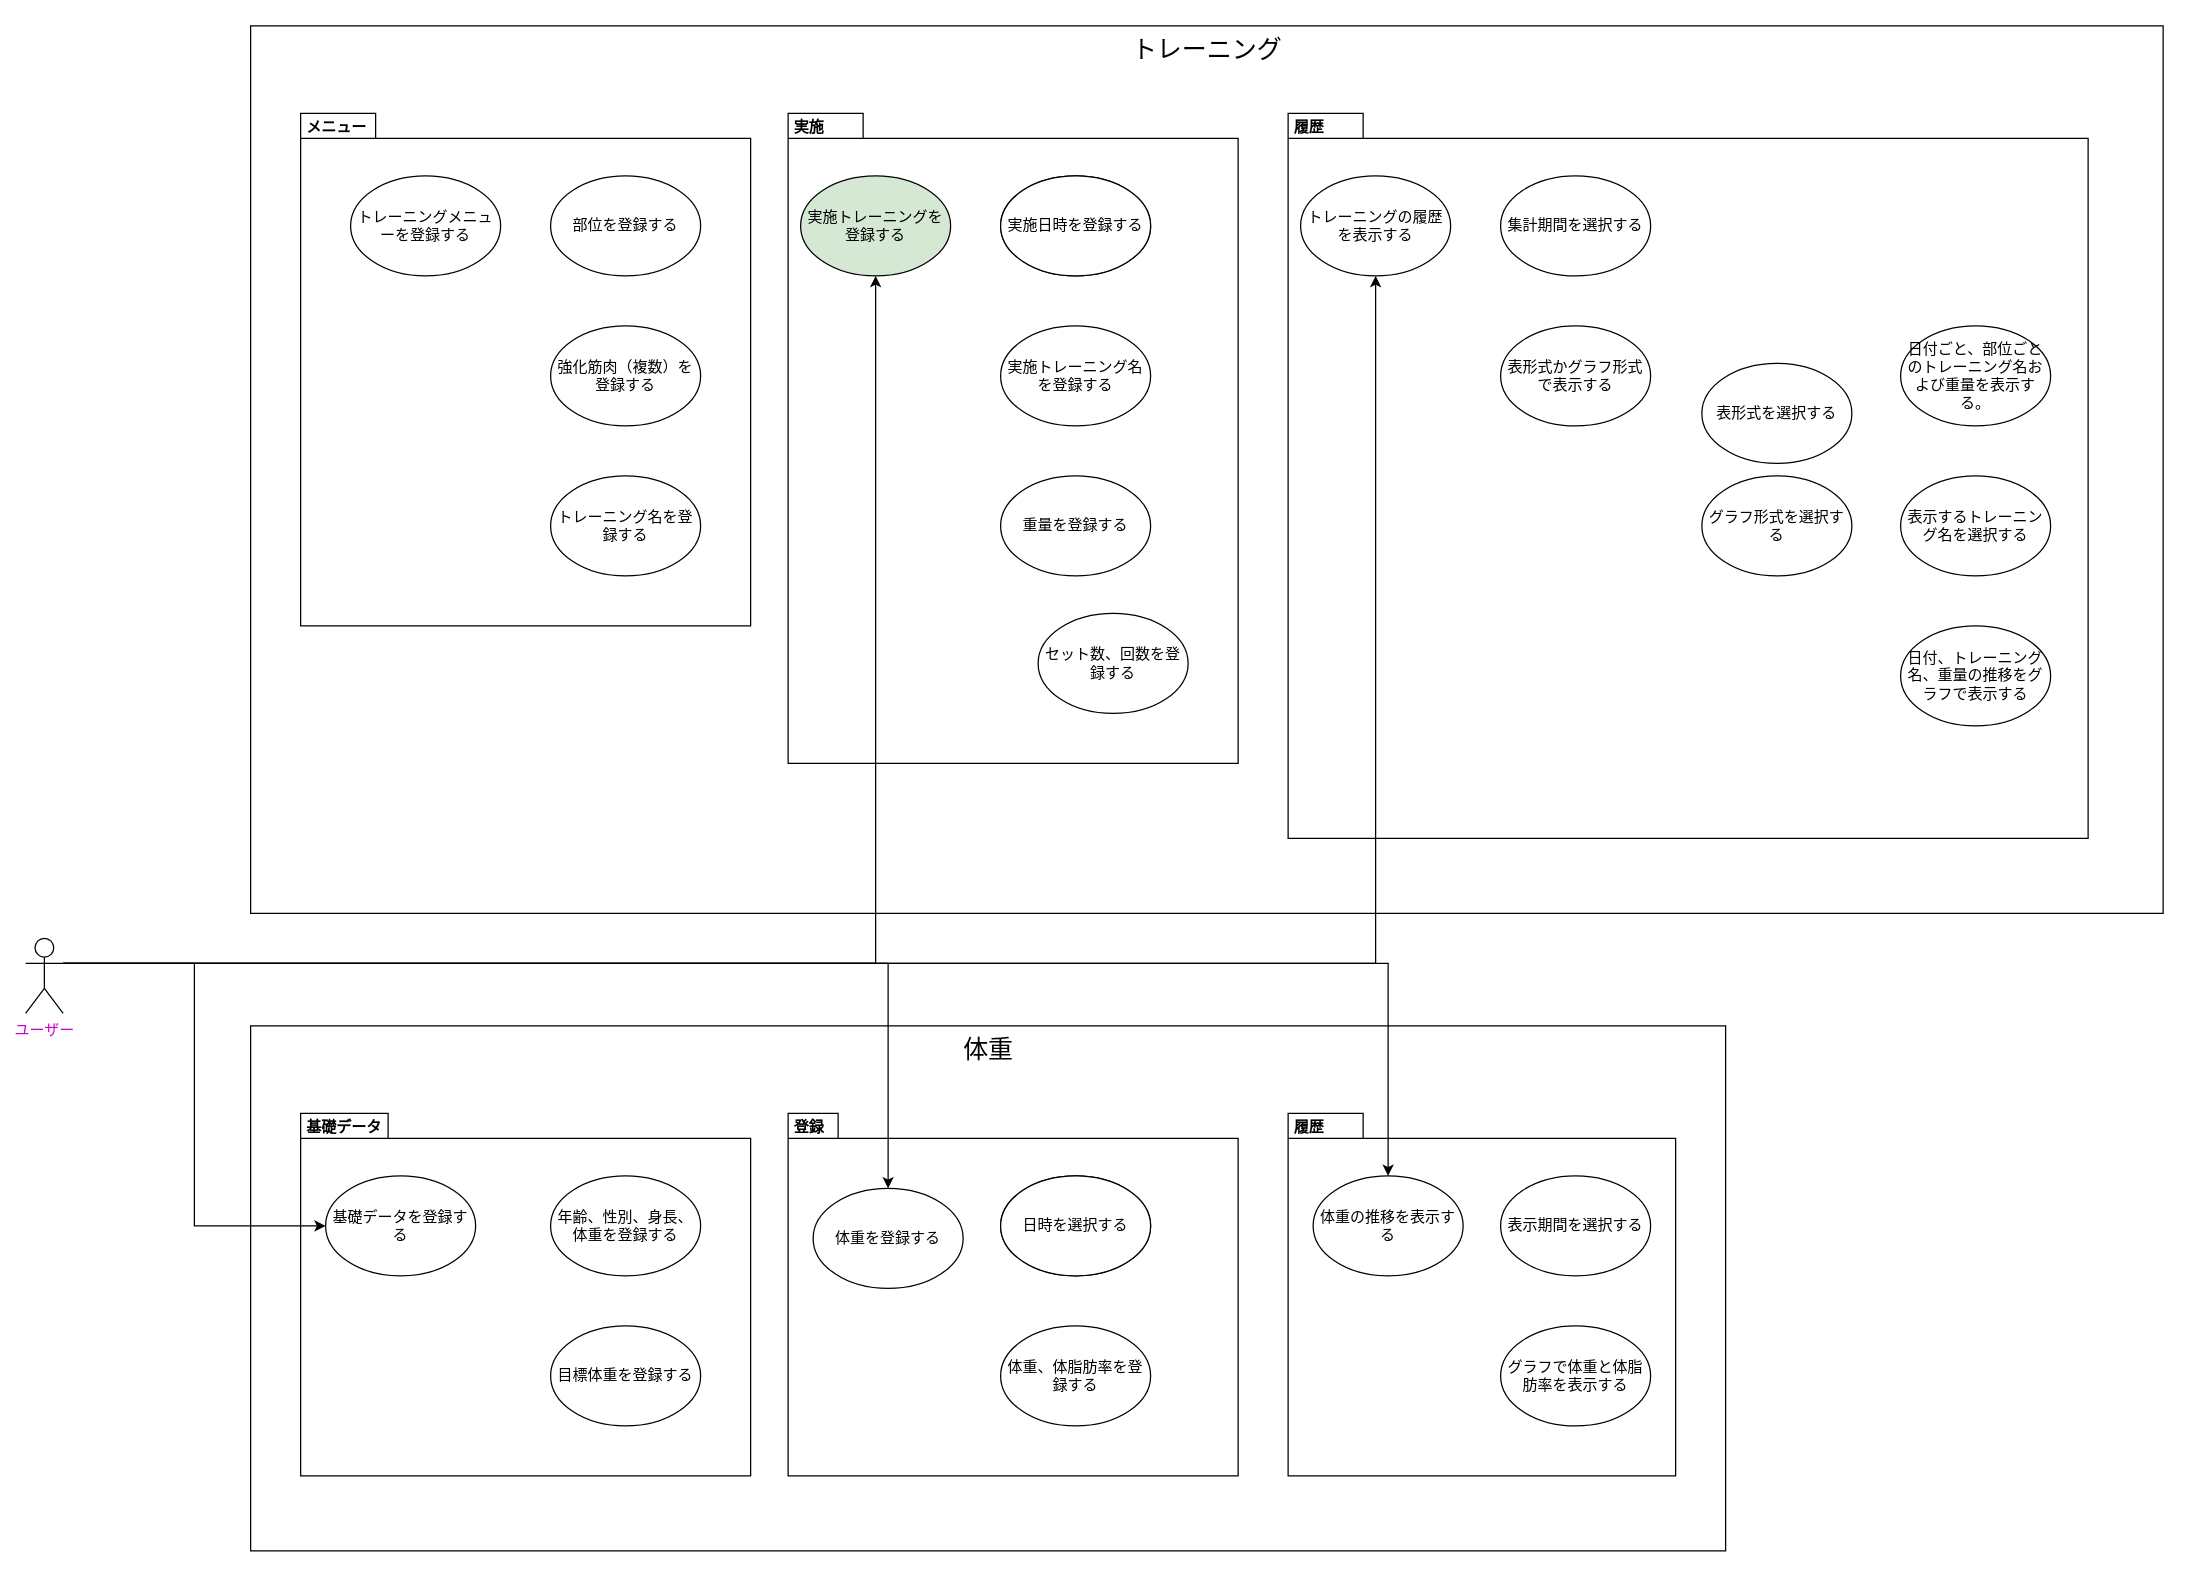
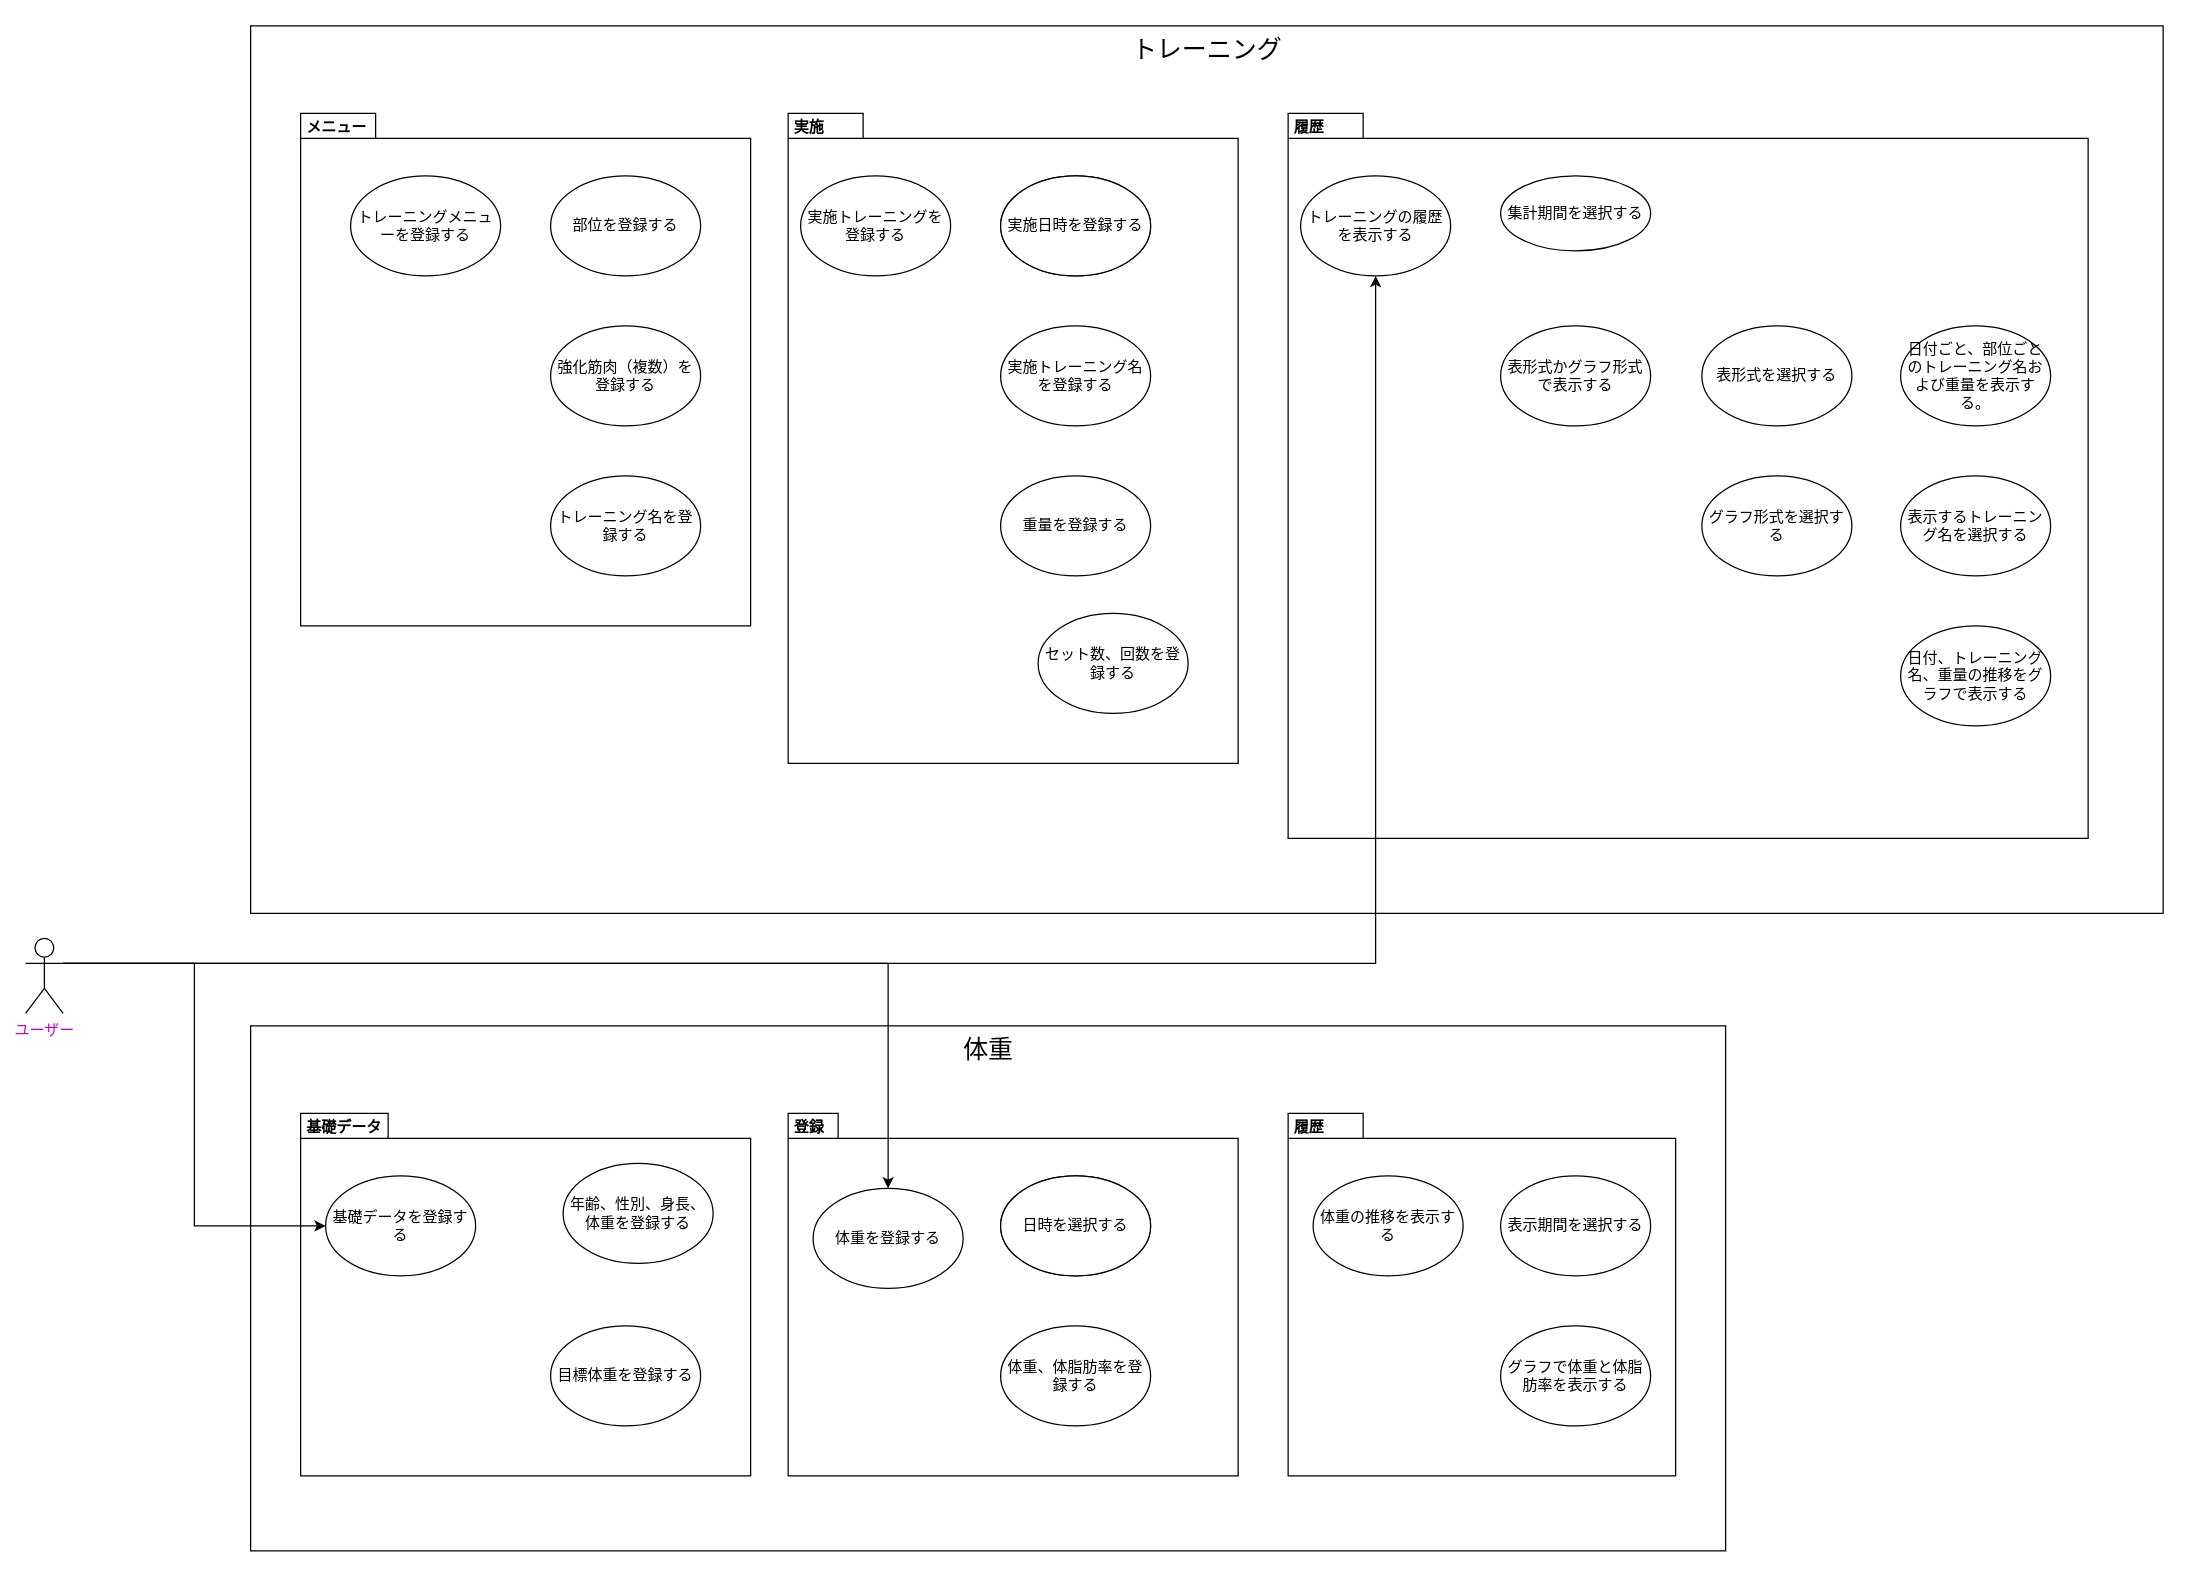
node "実施トレーニングを登録する": fillcolor #d5e8d4 -> #ffffff
node "集計期間を選択する": size 150x100 -> 150x75
node "表形式を選択する": moved (1777, 413) -> (1777, 376)
edge "ユーザー" -> "実施トレーニングを登録する": removed
edge "ユーザー" -> "体重の推移を表示する": removed
node "年齢、性別、身長、体重を登録する": moved (626, 1226) -> (638, 1213)
